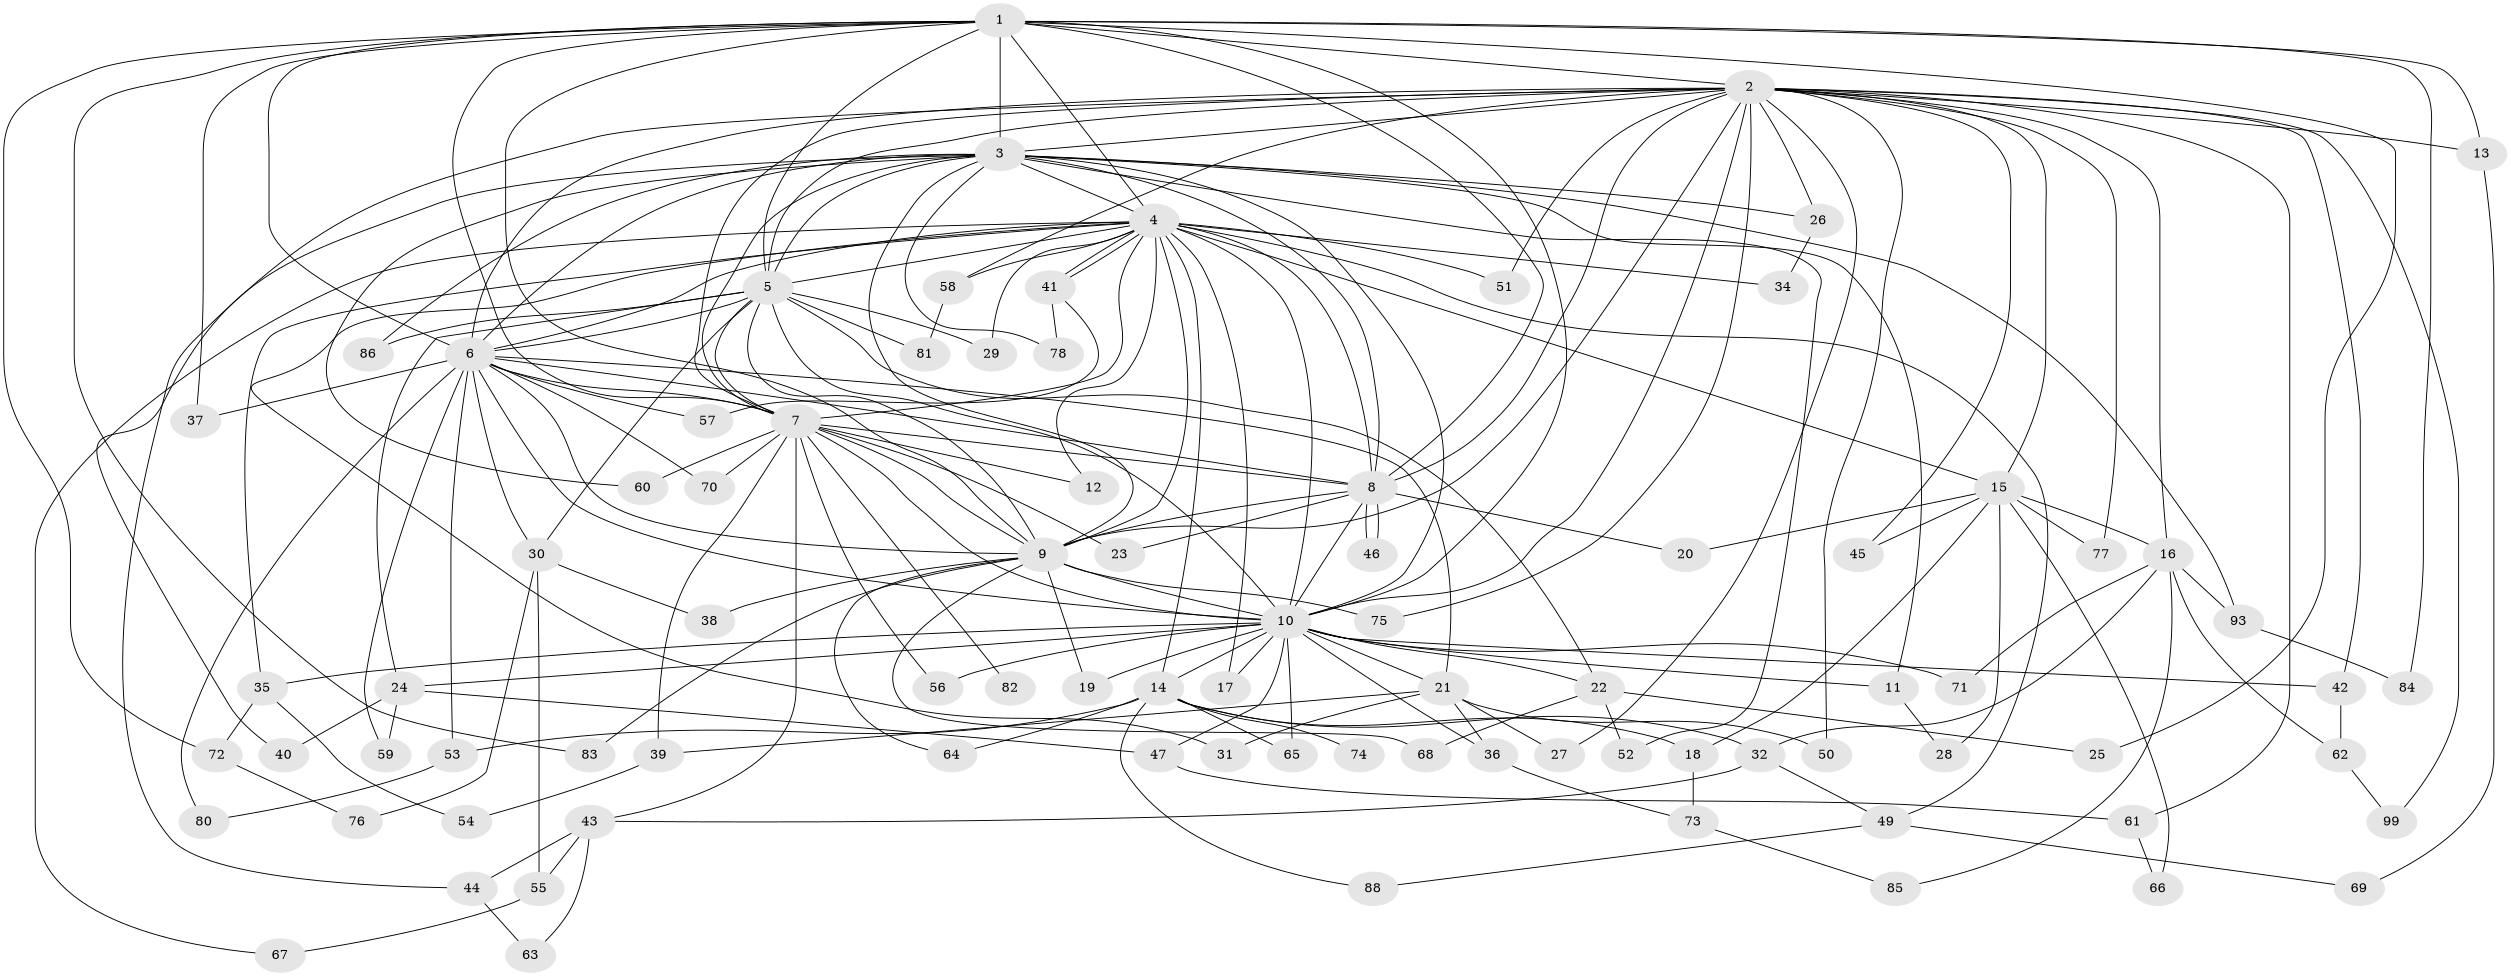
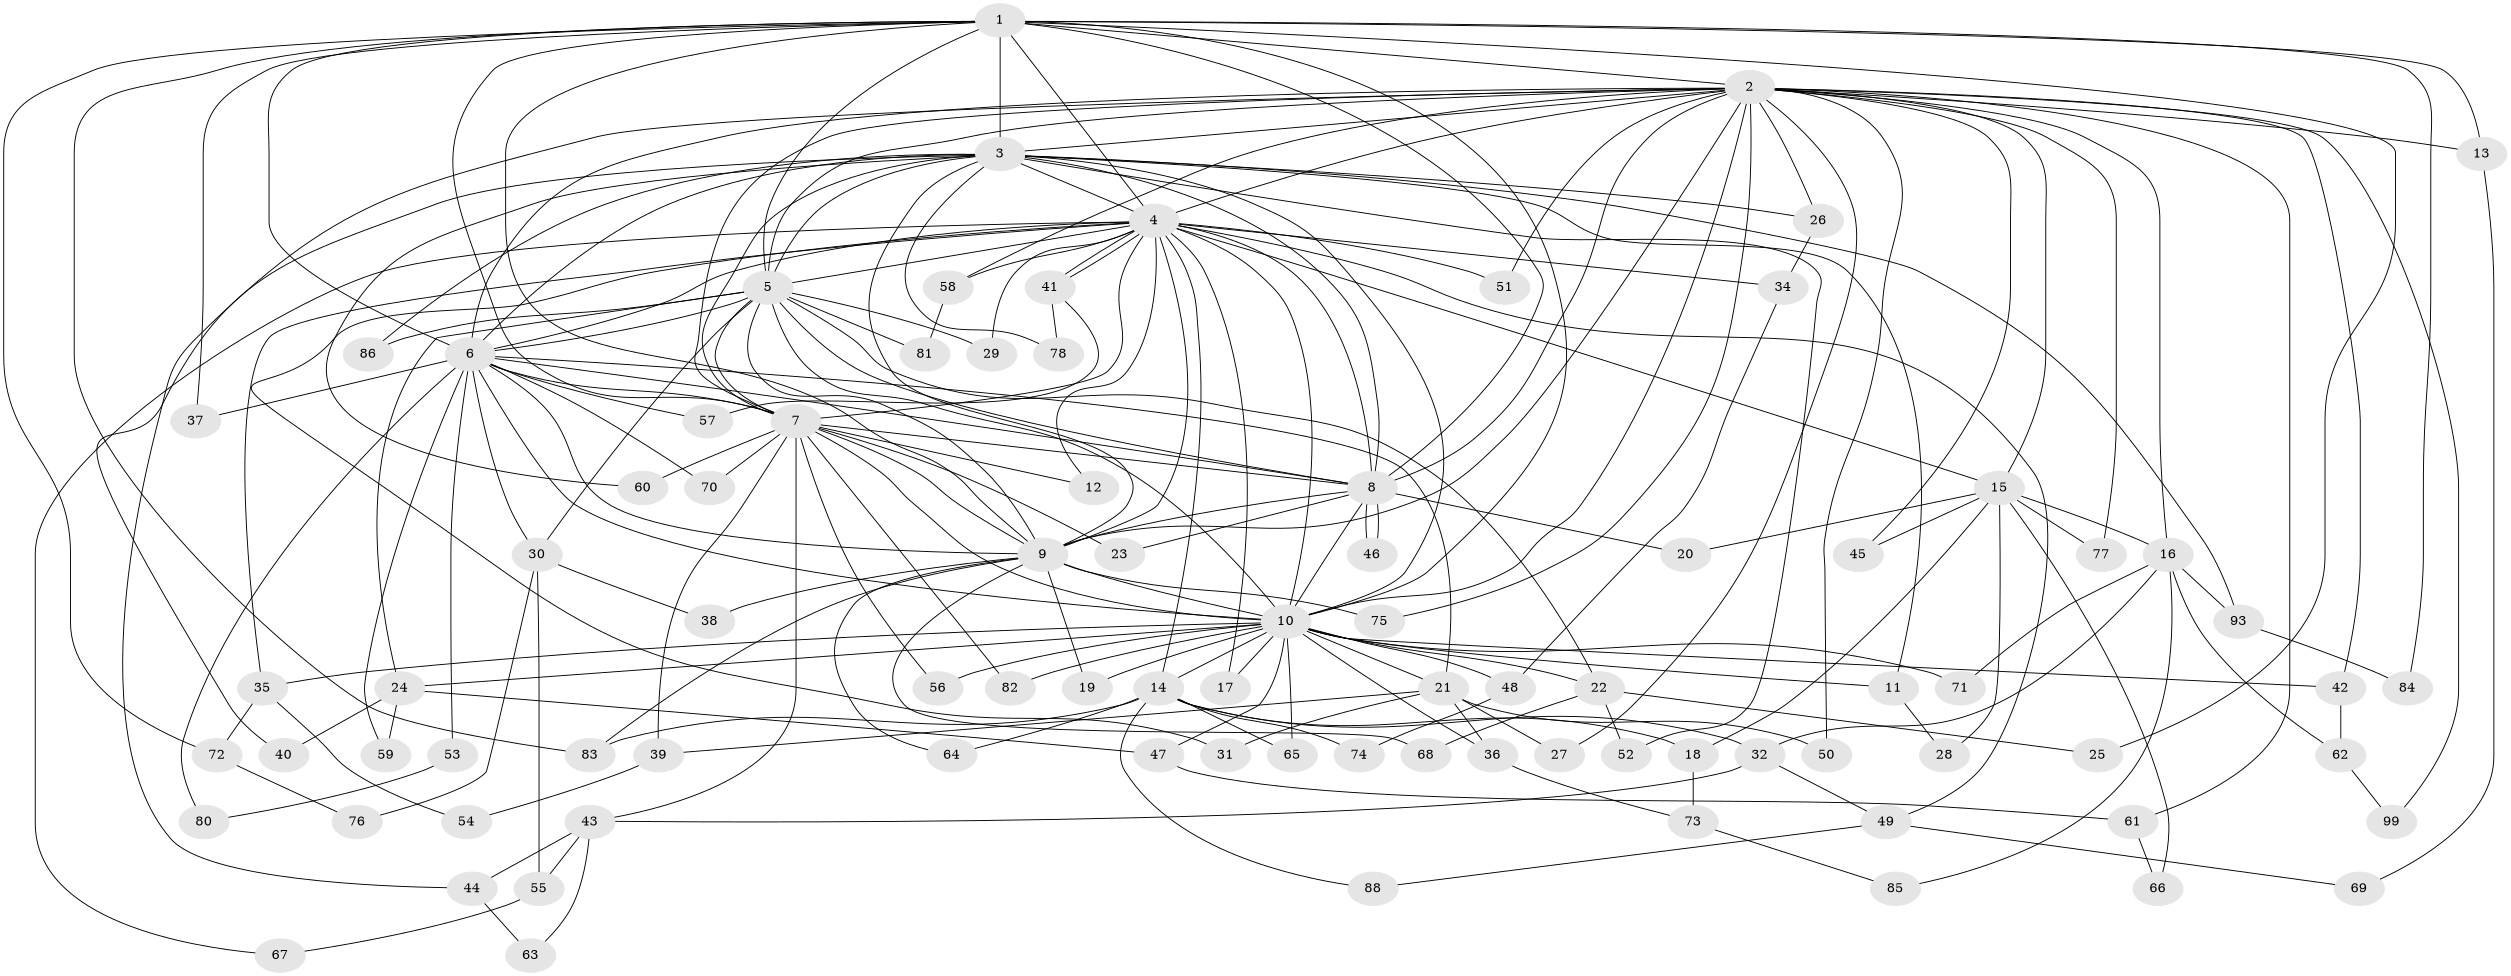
edge "2" -- "4": added
edge "5" -- "8": added
edge "10" -- "82": added
node "48": added
edge "14" -- "53": now "14" -- "83"
